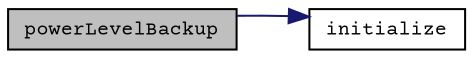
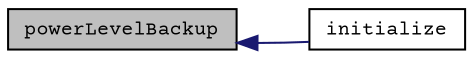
edge "powerLevelBackup" -> "initialize": reversed
